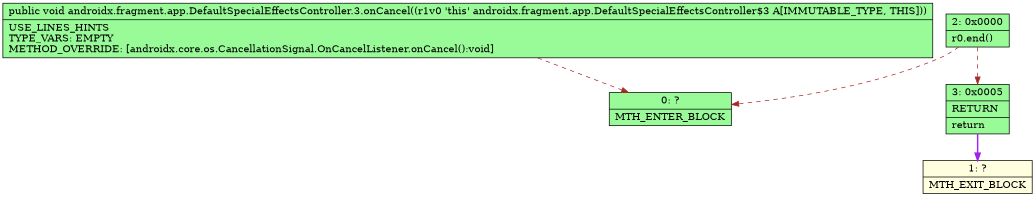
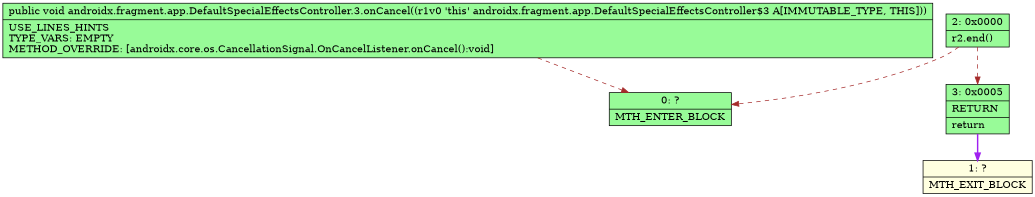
node "2: 0x0000": text "r0.end()" -> "r2.end()"
